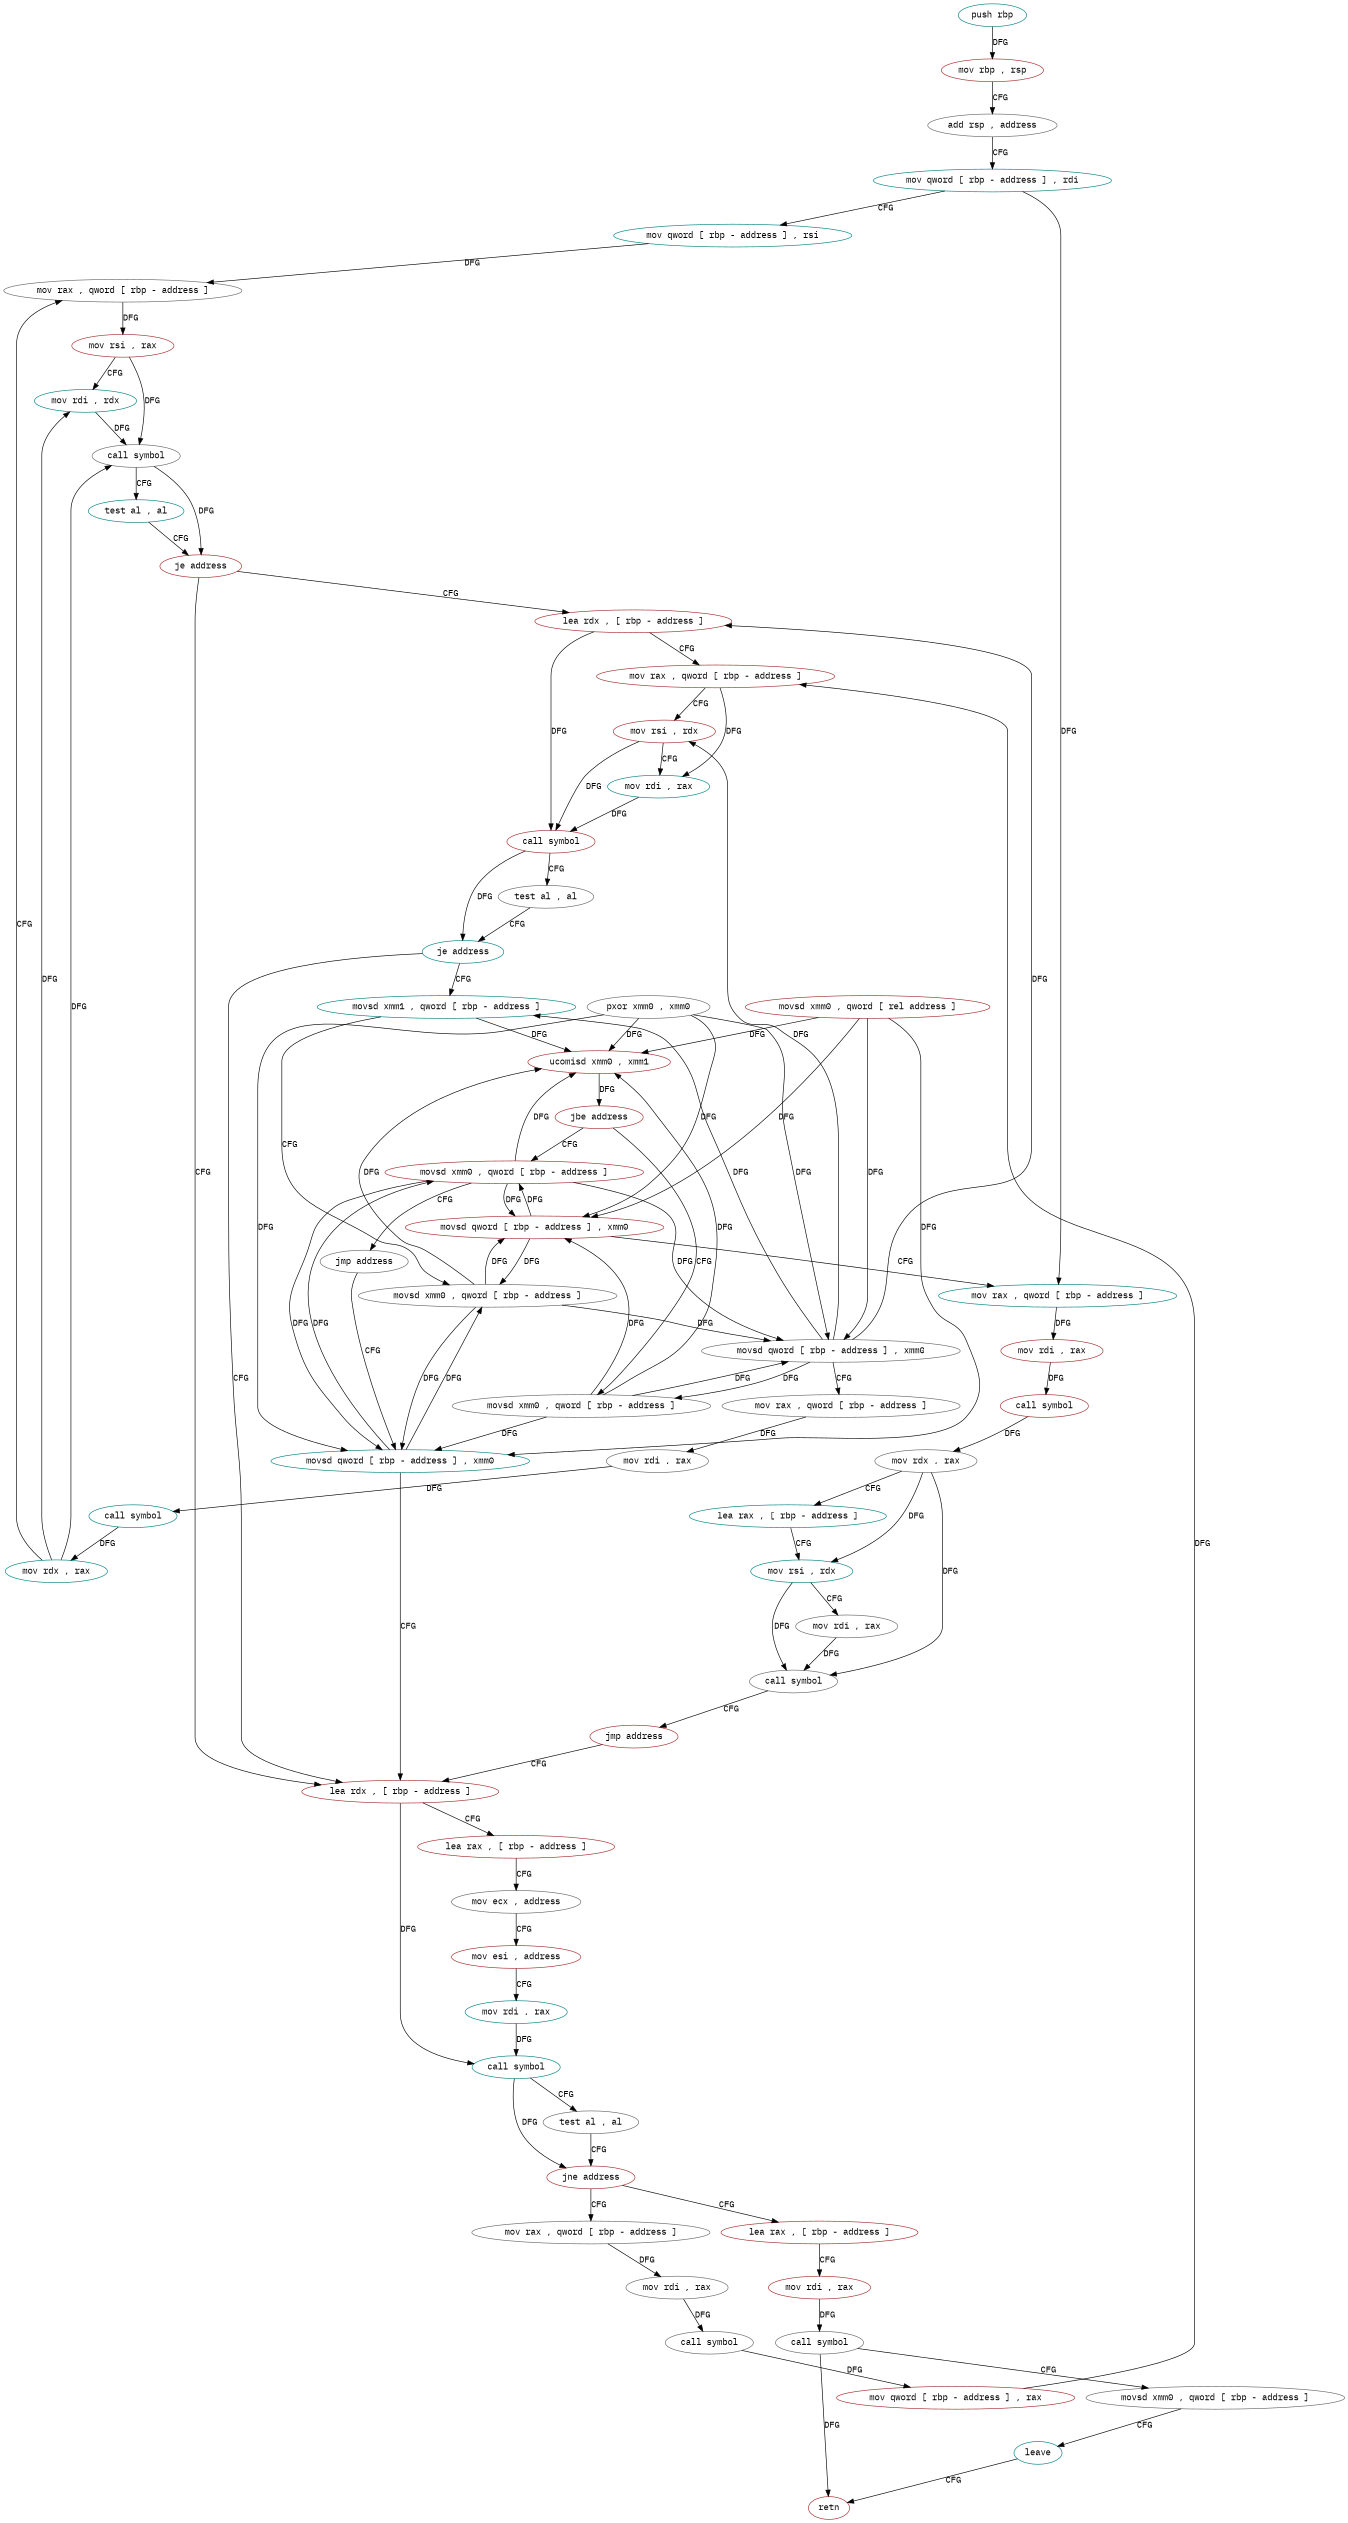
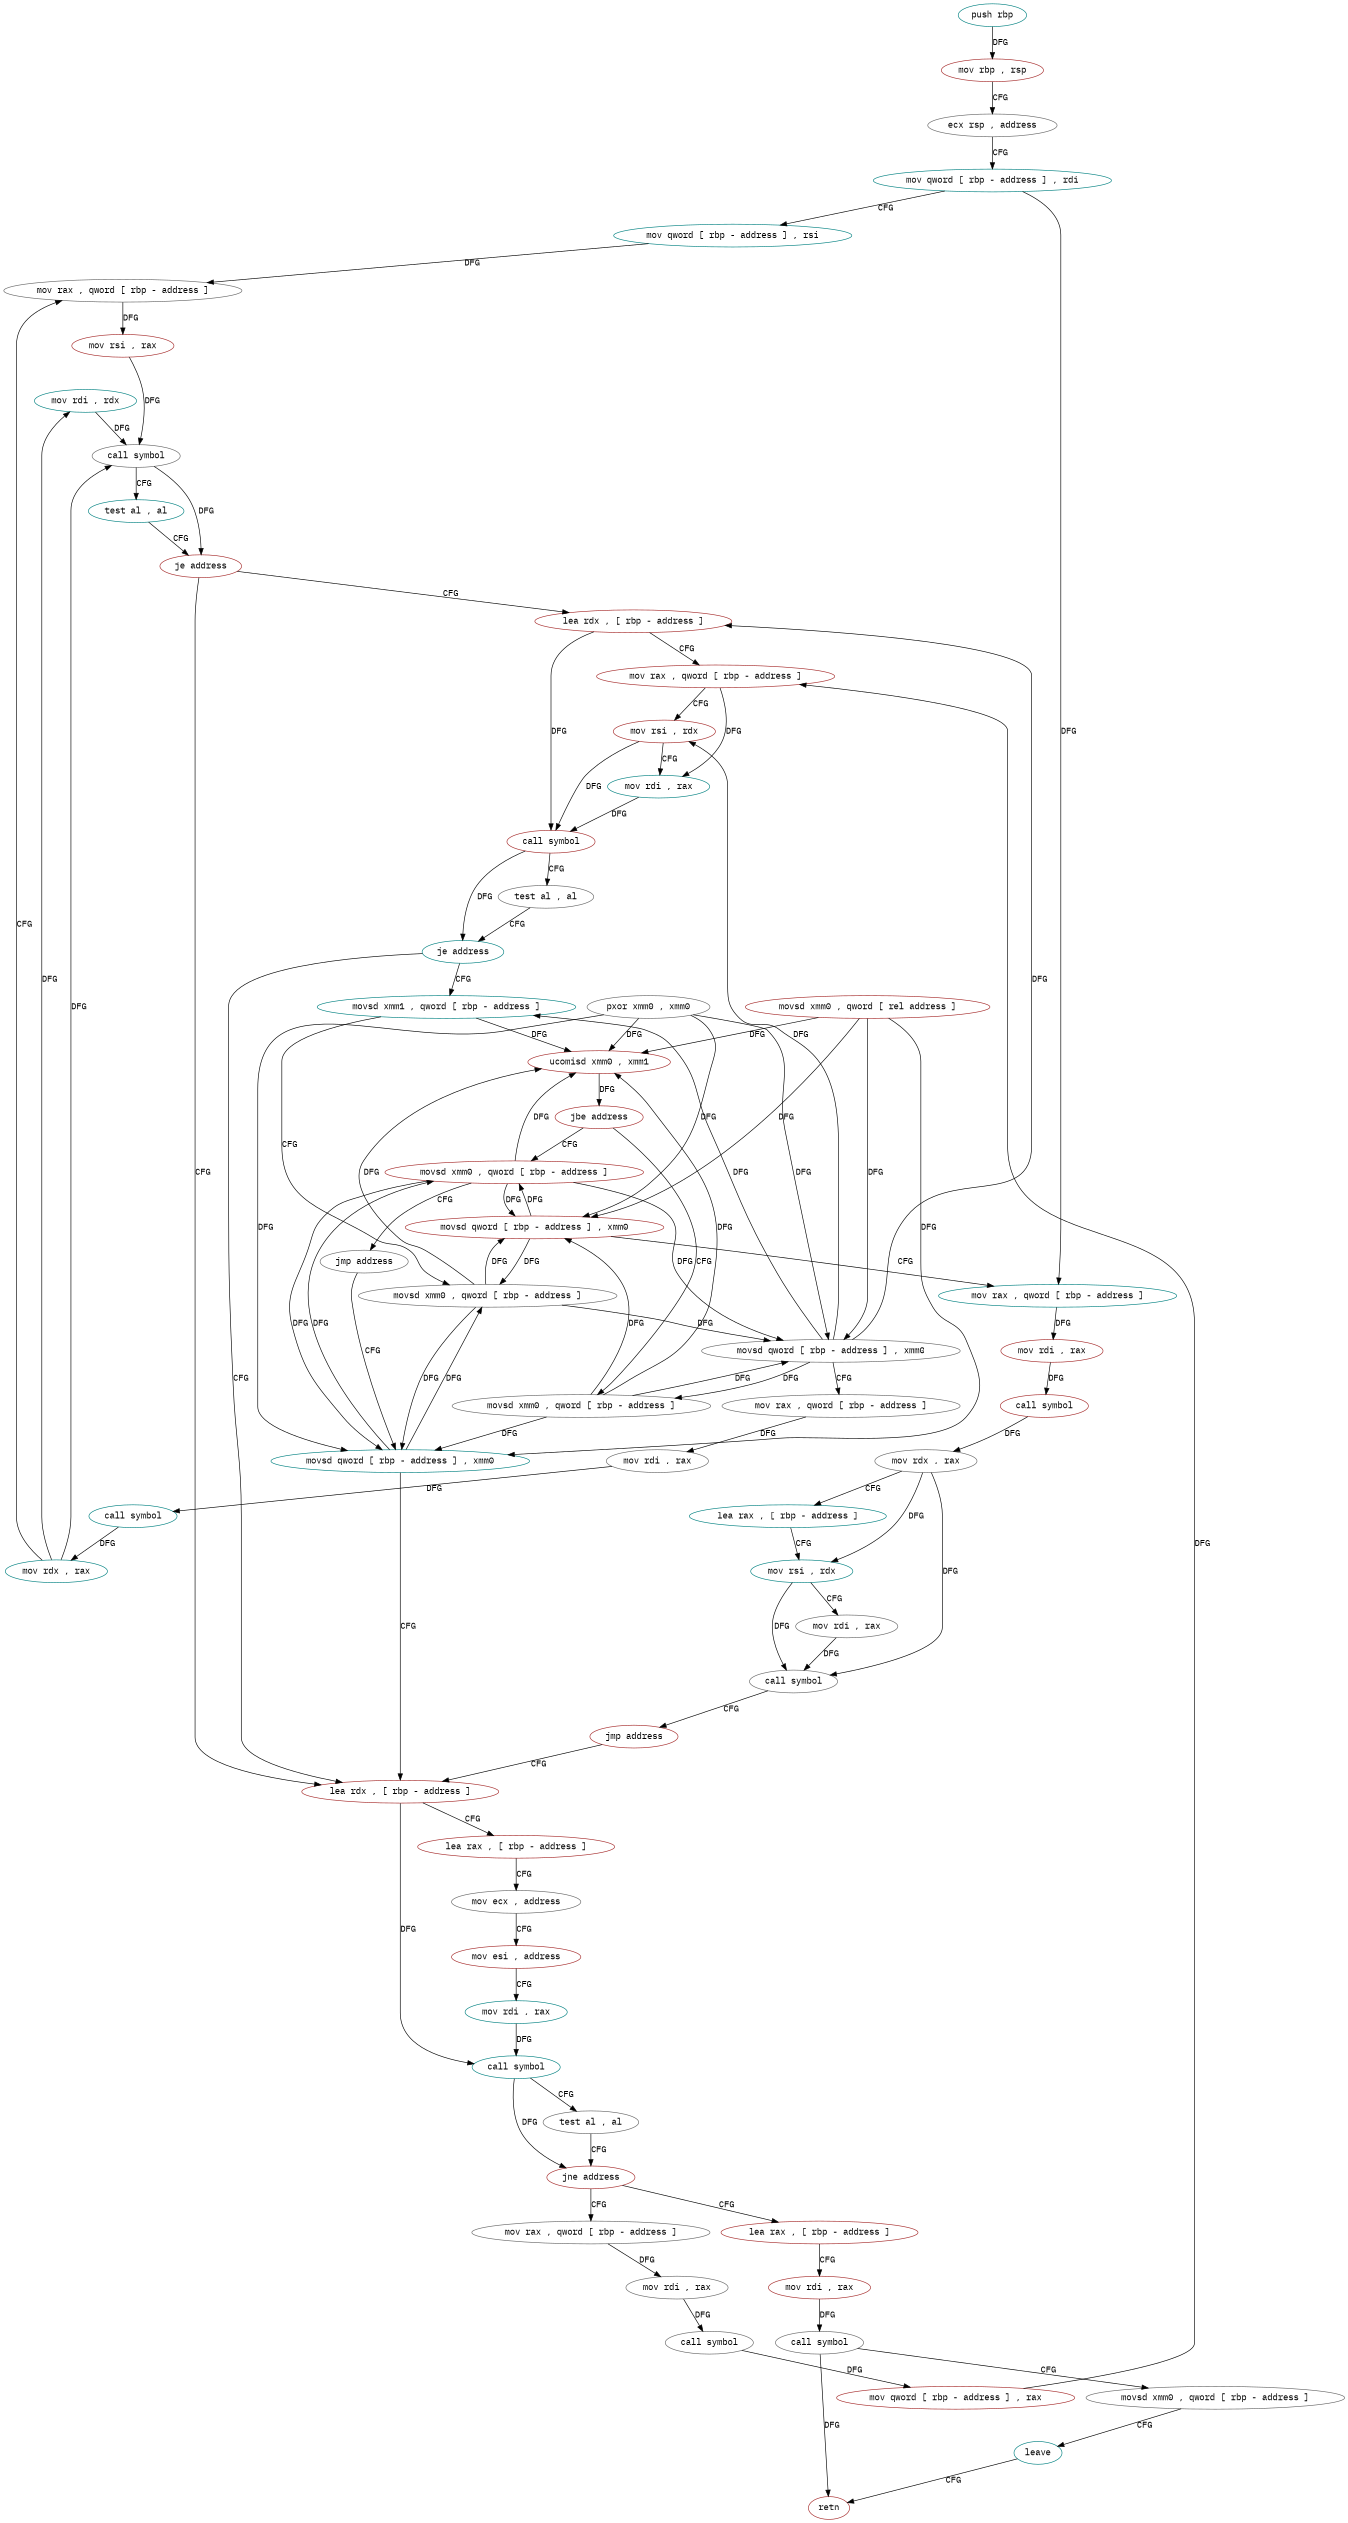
node "add rsp , address": label "add rsp , address" -> "ecx rsp , address"
edge "mov rsi , rax" -> "mov rdi , rdx": removed, label "CFG"
